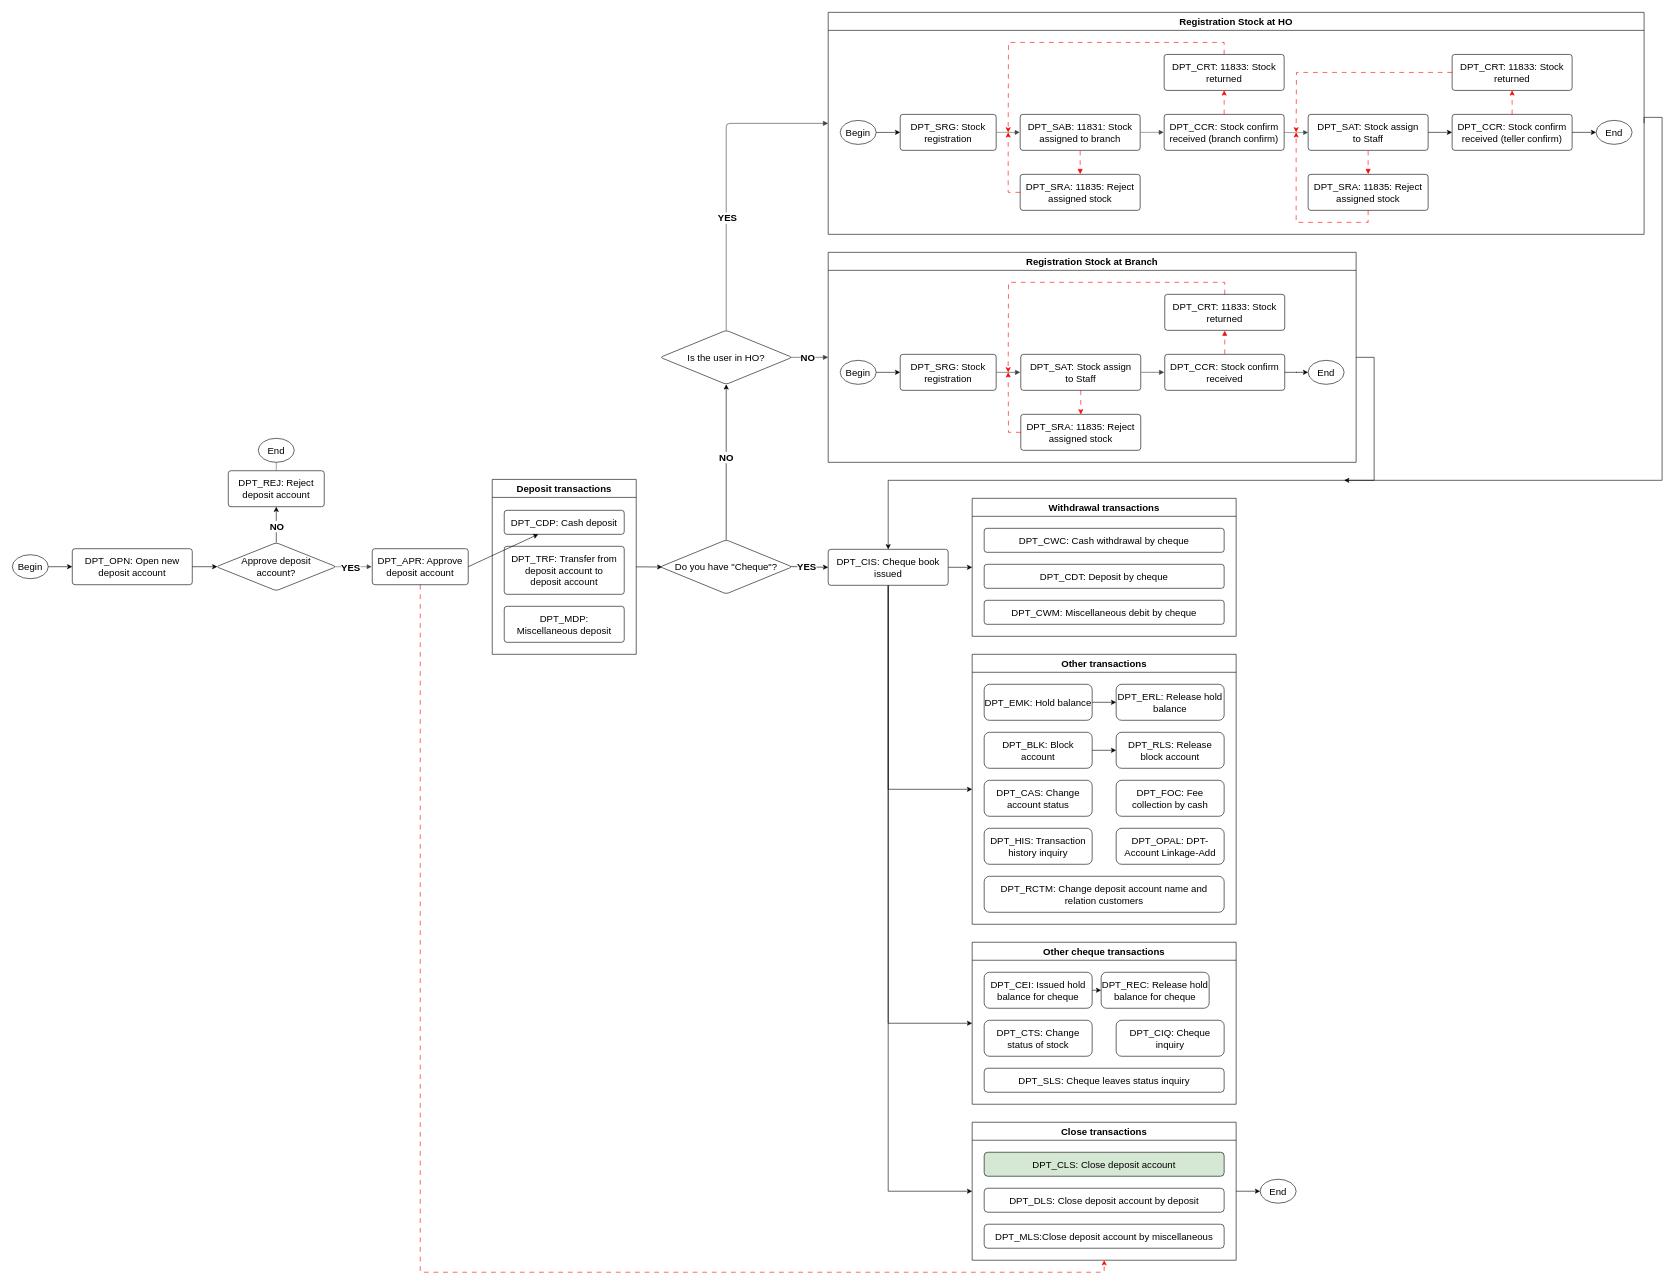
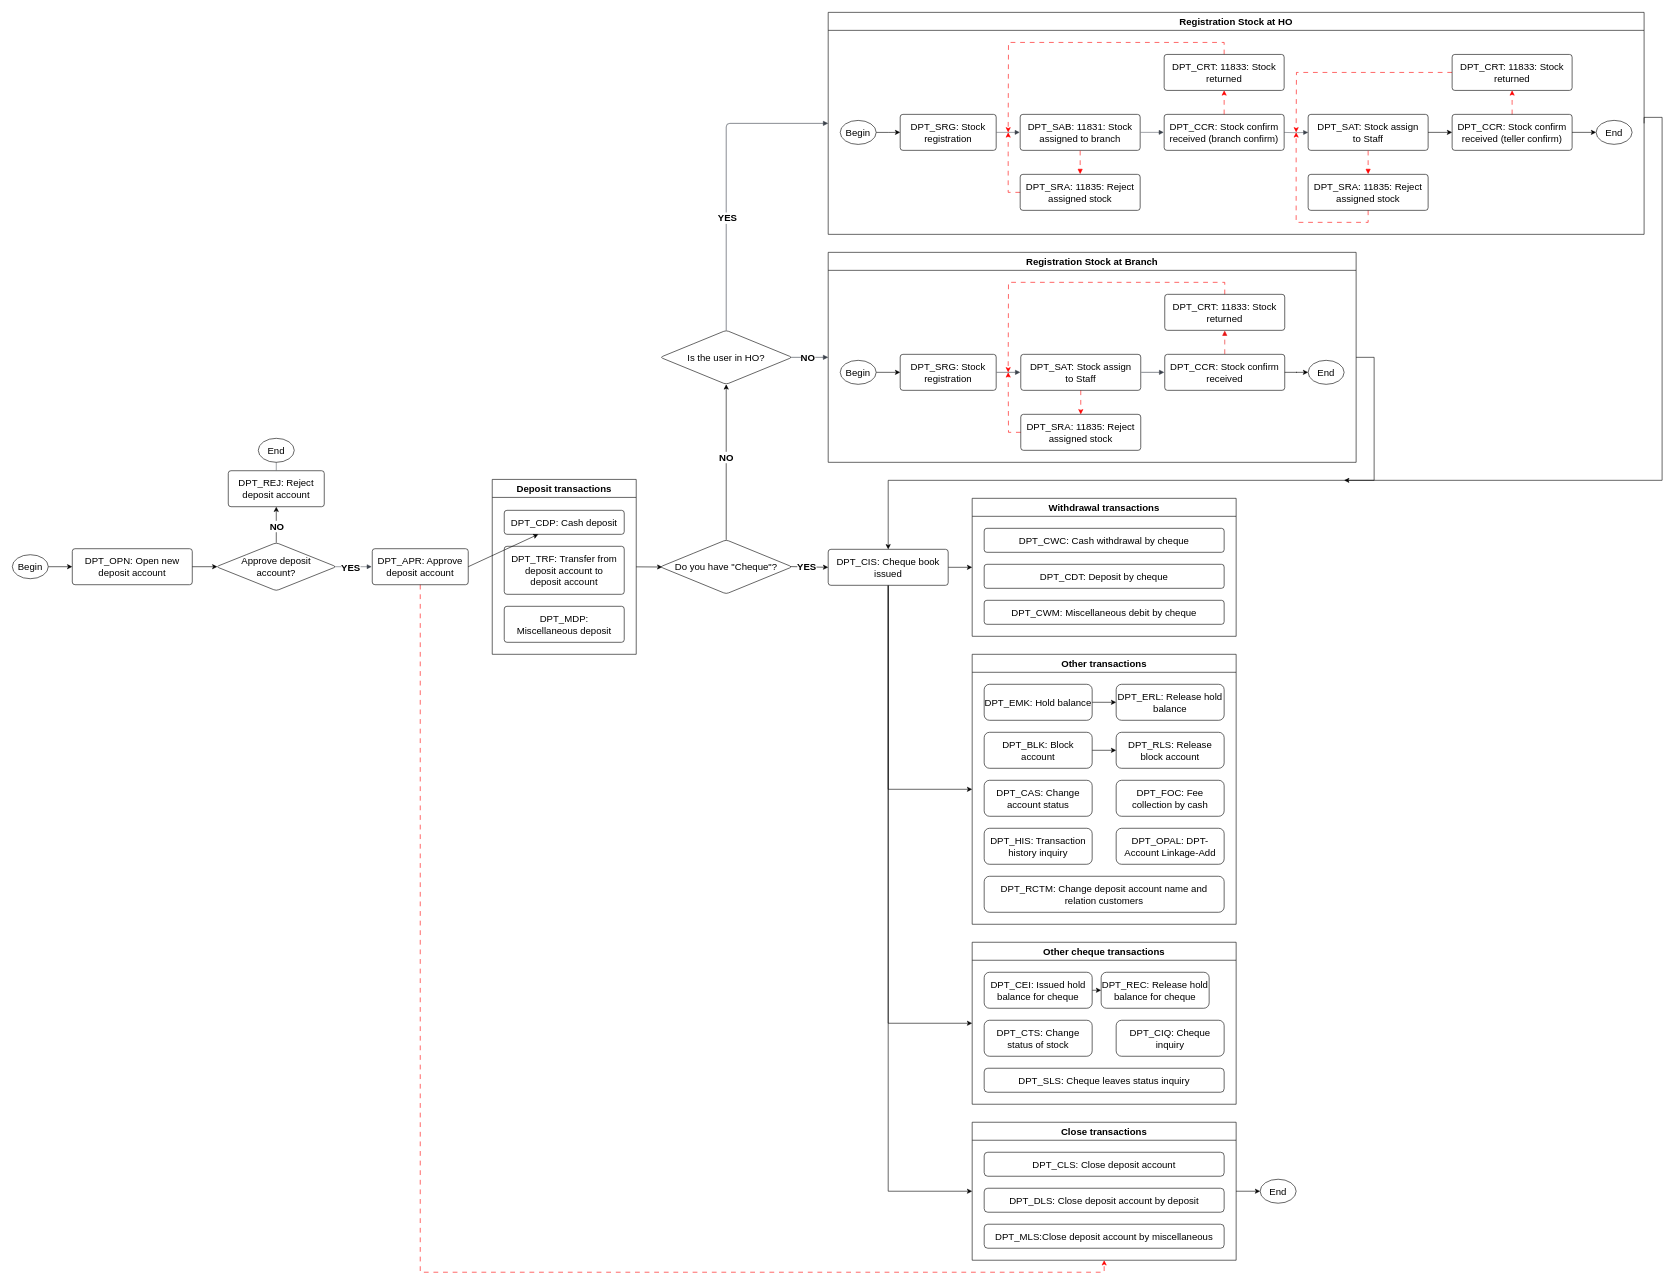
node "DPT_CLS: Close deposit account": fillcolor #d5e8d4 -> #ffffff
